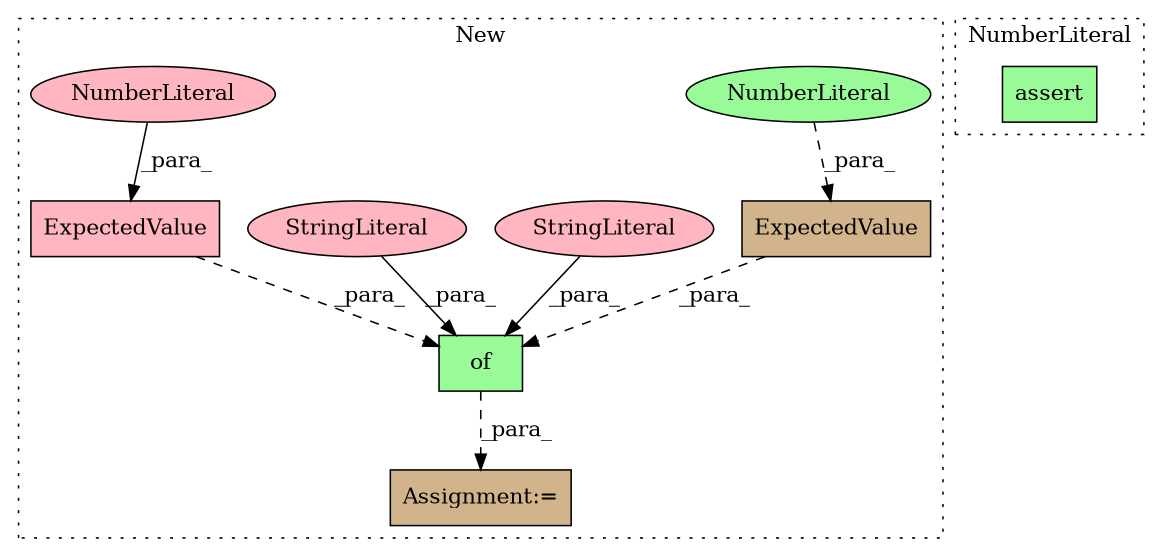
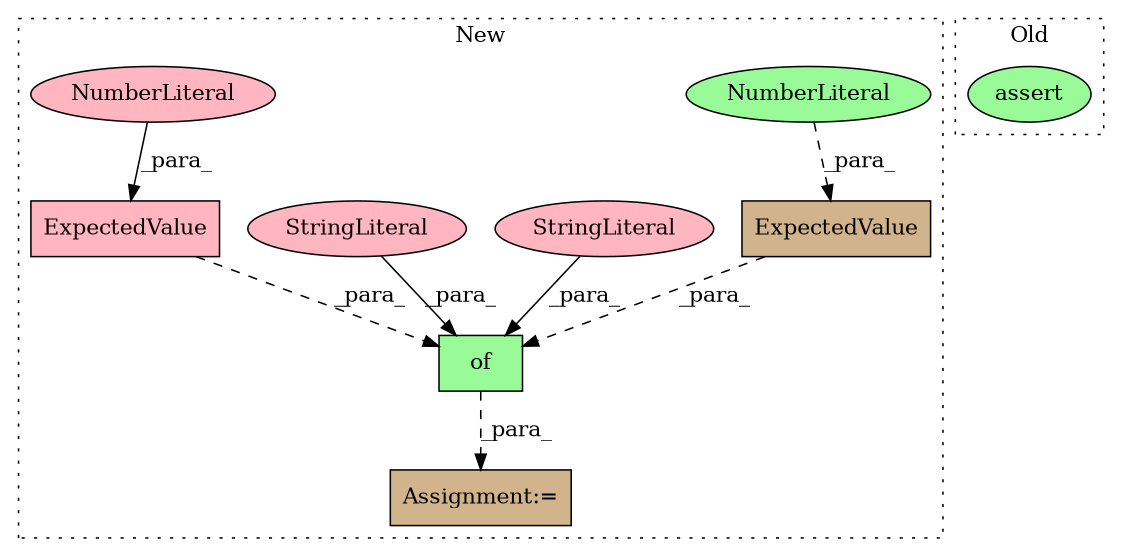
cluster "NumberLiteral": label "NumberLiteral" -> "Old"
node "assert": shape box -> ellipse
